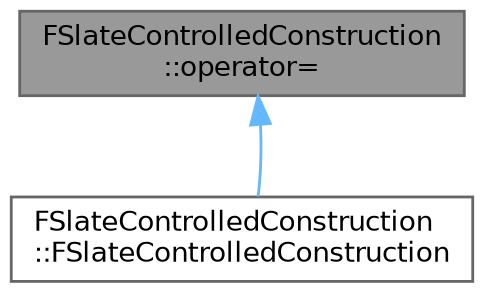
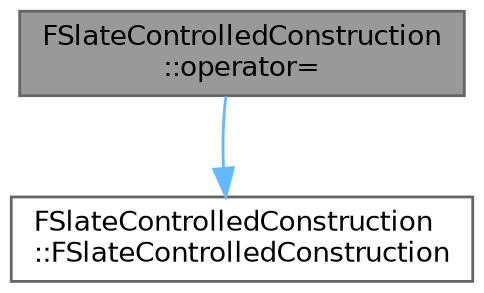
edge "FSlateControlledConstruction ::FSlateControlledConstruction" -> "FSlateControlledConstruction ::operator=": reversed
